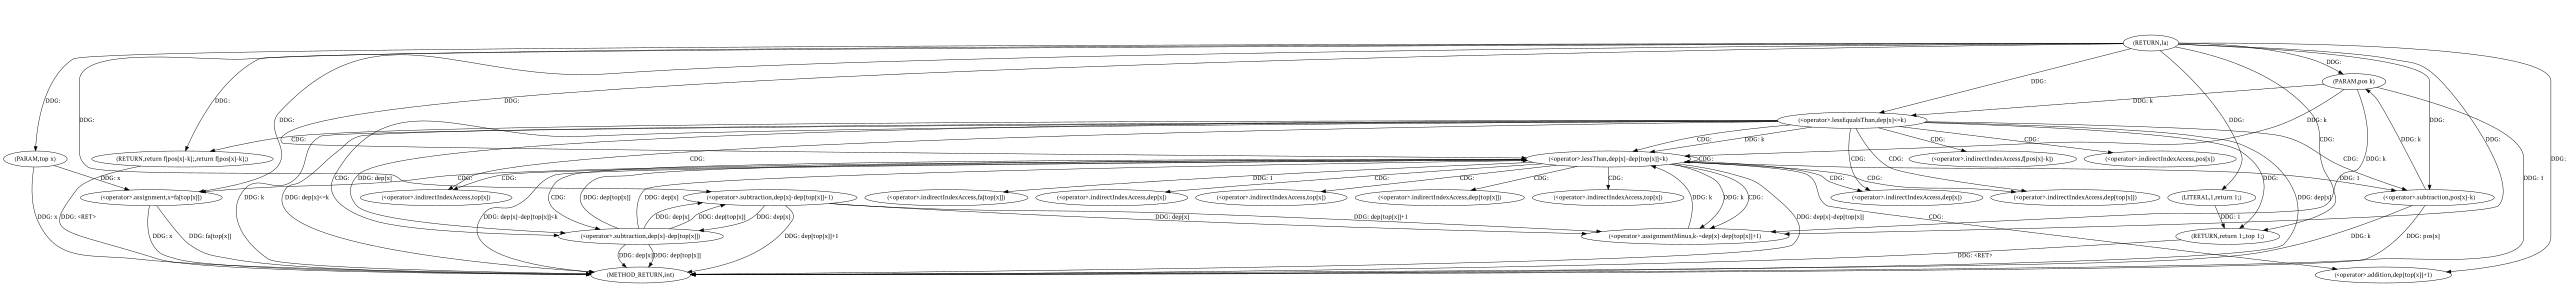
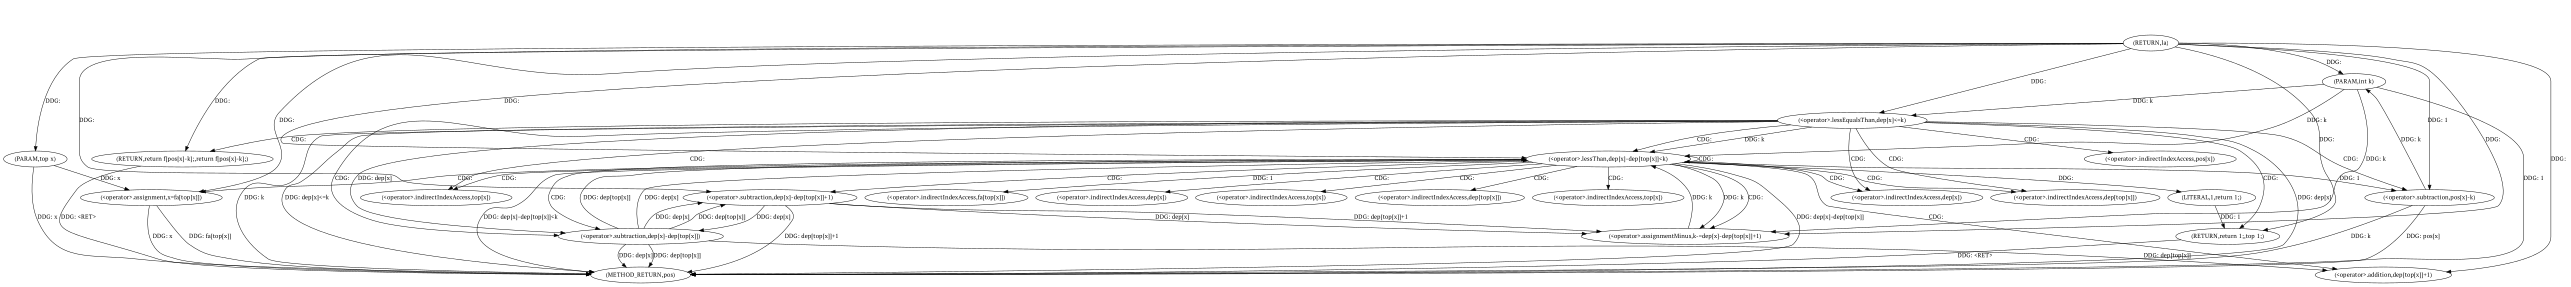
node "(PARAM,pos k)": label "(PARAM,pos k)" -> "(PARAM,int k)"
edge "(RETURN,la)" -> "(LITERAL,1,return 1;)": now "(<operator>.lessThan,dep[x]-dep[top[x]]<k)" -> "(LITERAL,1,return 1;)"
edge "(RETURN,la)" -> "(<operator>.subtraction,pos[x]-k)": label "DDG: " -> "DDG: 1"
edge "(RETURN,la)" -> "(RETURN,return 1;,top 1;)": label "CDG: " -> "DDG: "
node "(<operator>.indirectIndexAccess,f[pos[x]-k])": removed
edge "(<operator>.lessThan,dep[x]-dep[top[x]]<k)" -> "(<operator>.subtraction,dep[x]-dep[top[x]]+1)": added, label "CDG:"
edge "(<operator>.lessEqualsThan,dep[x]<=k)" -> "(RETURN,return 1;,top 1;)": label "DDG: " -> "CDG: "
edge "(<operator>.subtraction,dep[x]-dep[top[x]])" -> "(<operator>.addition,dep[top[x]]+1)": added, label "DDG: dep[top[x]]"
node "(METHOD_RETURN,int)": label "(METHOD_RETURN,int)" -> "(METHOD_RETURN,pos)"
